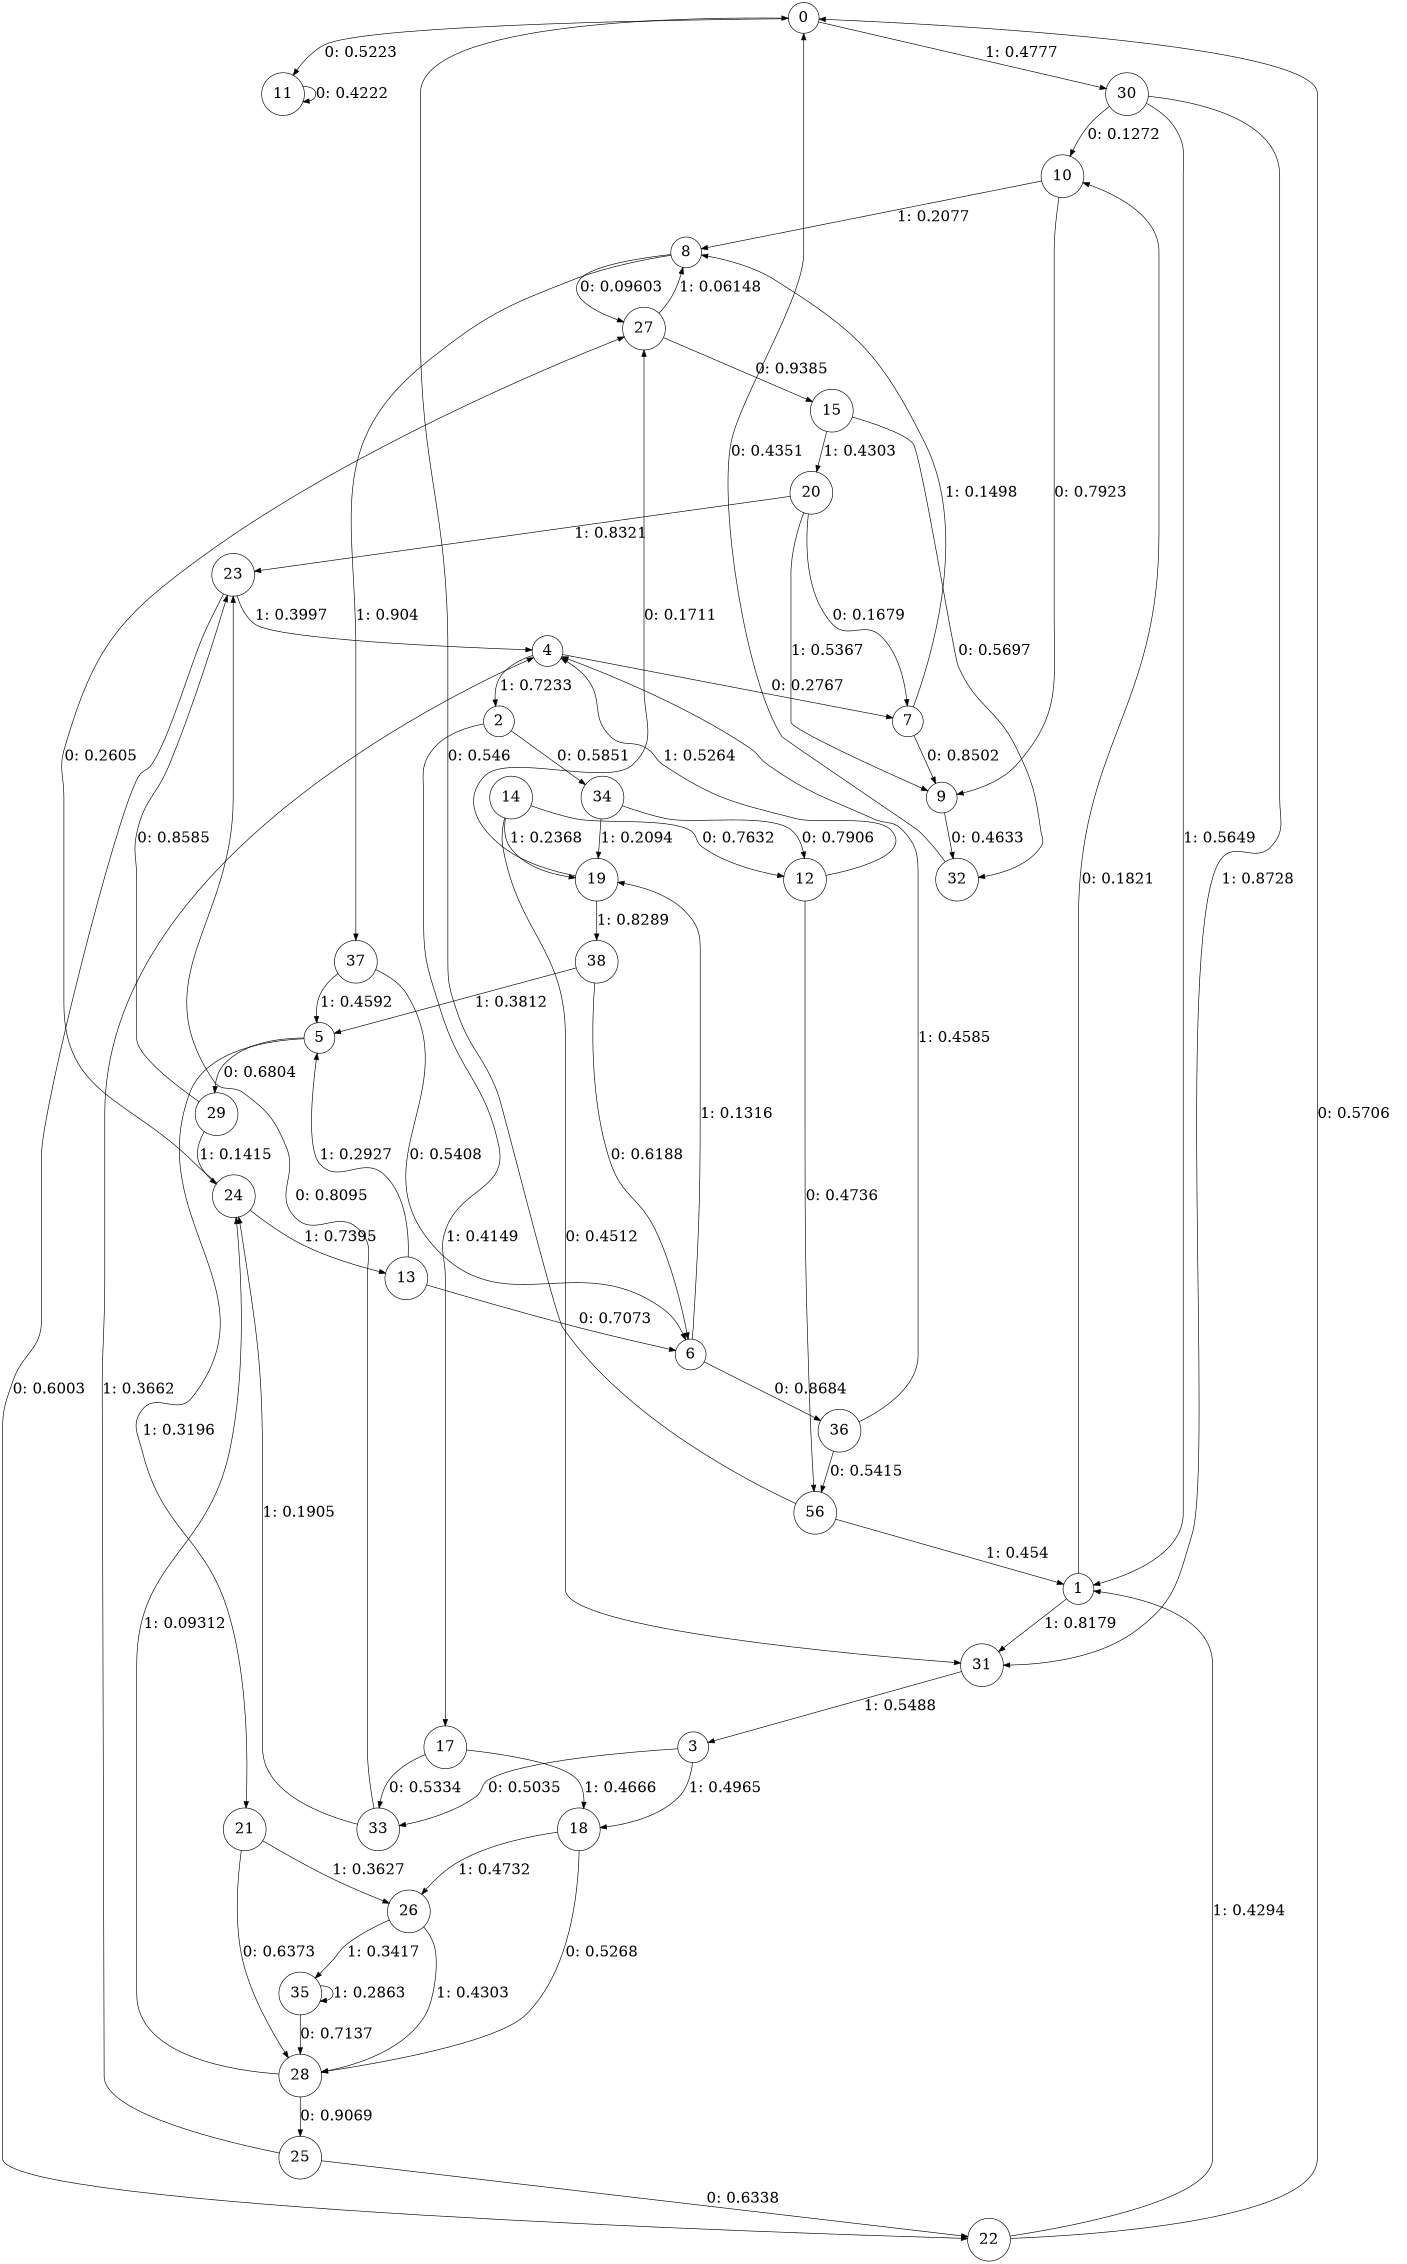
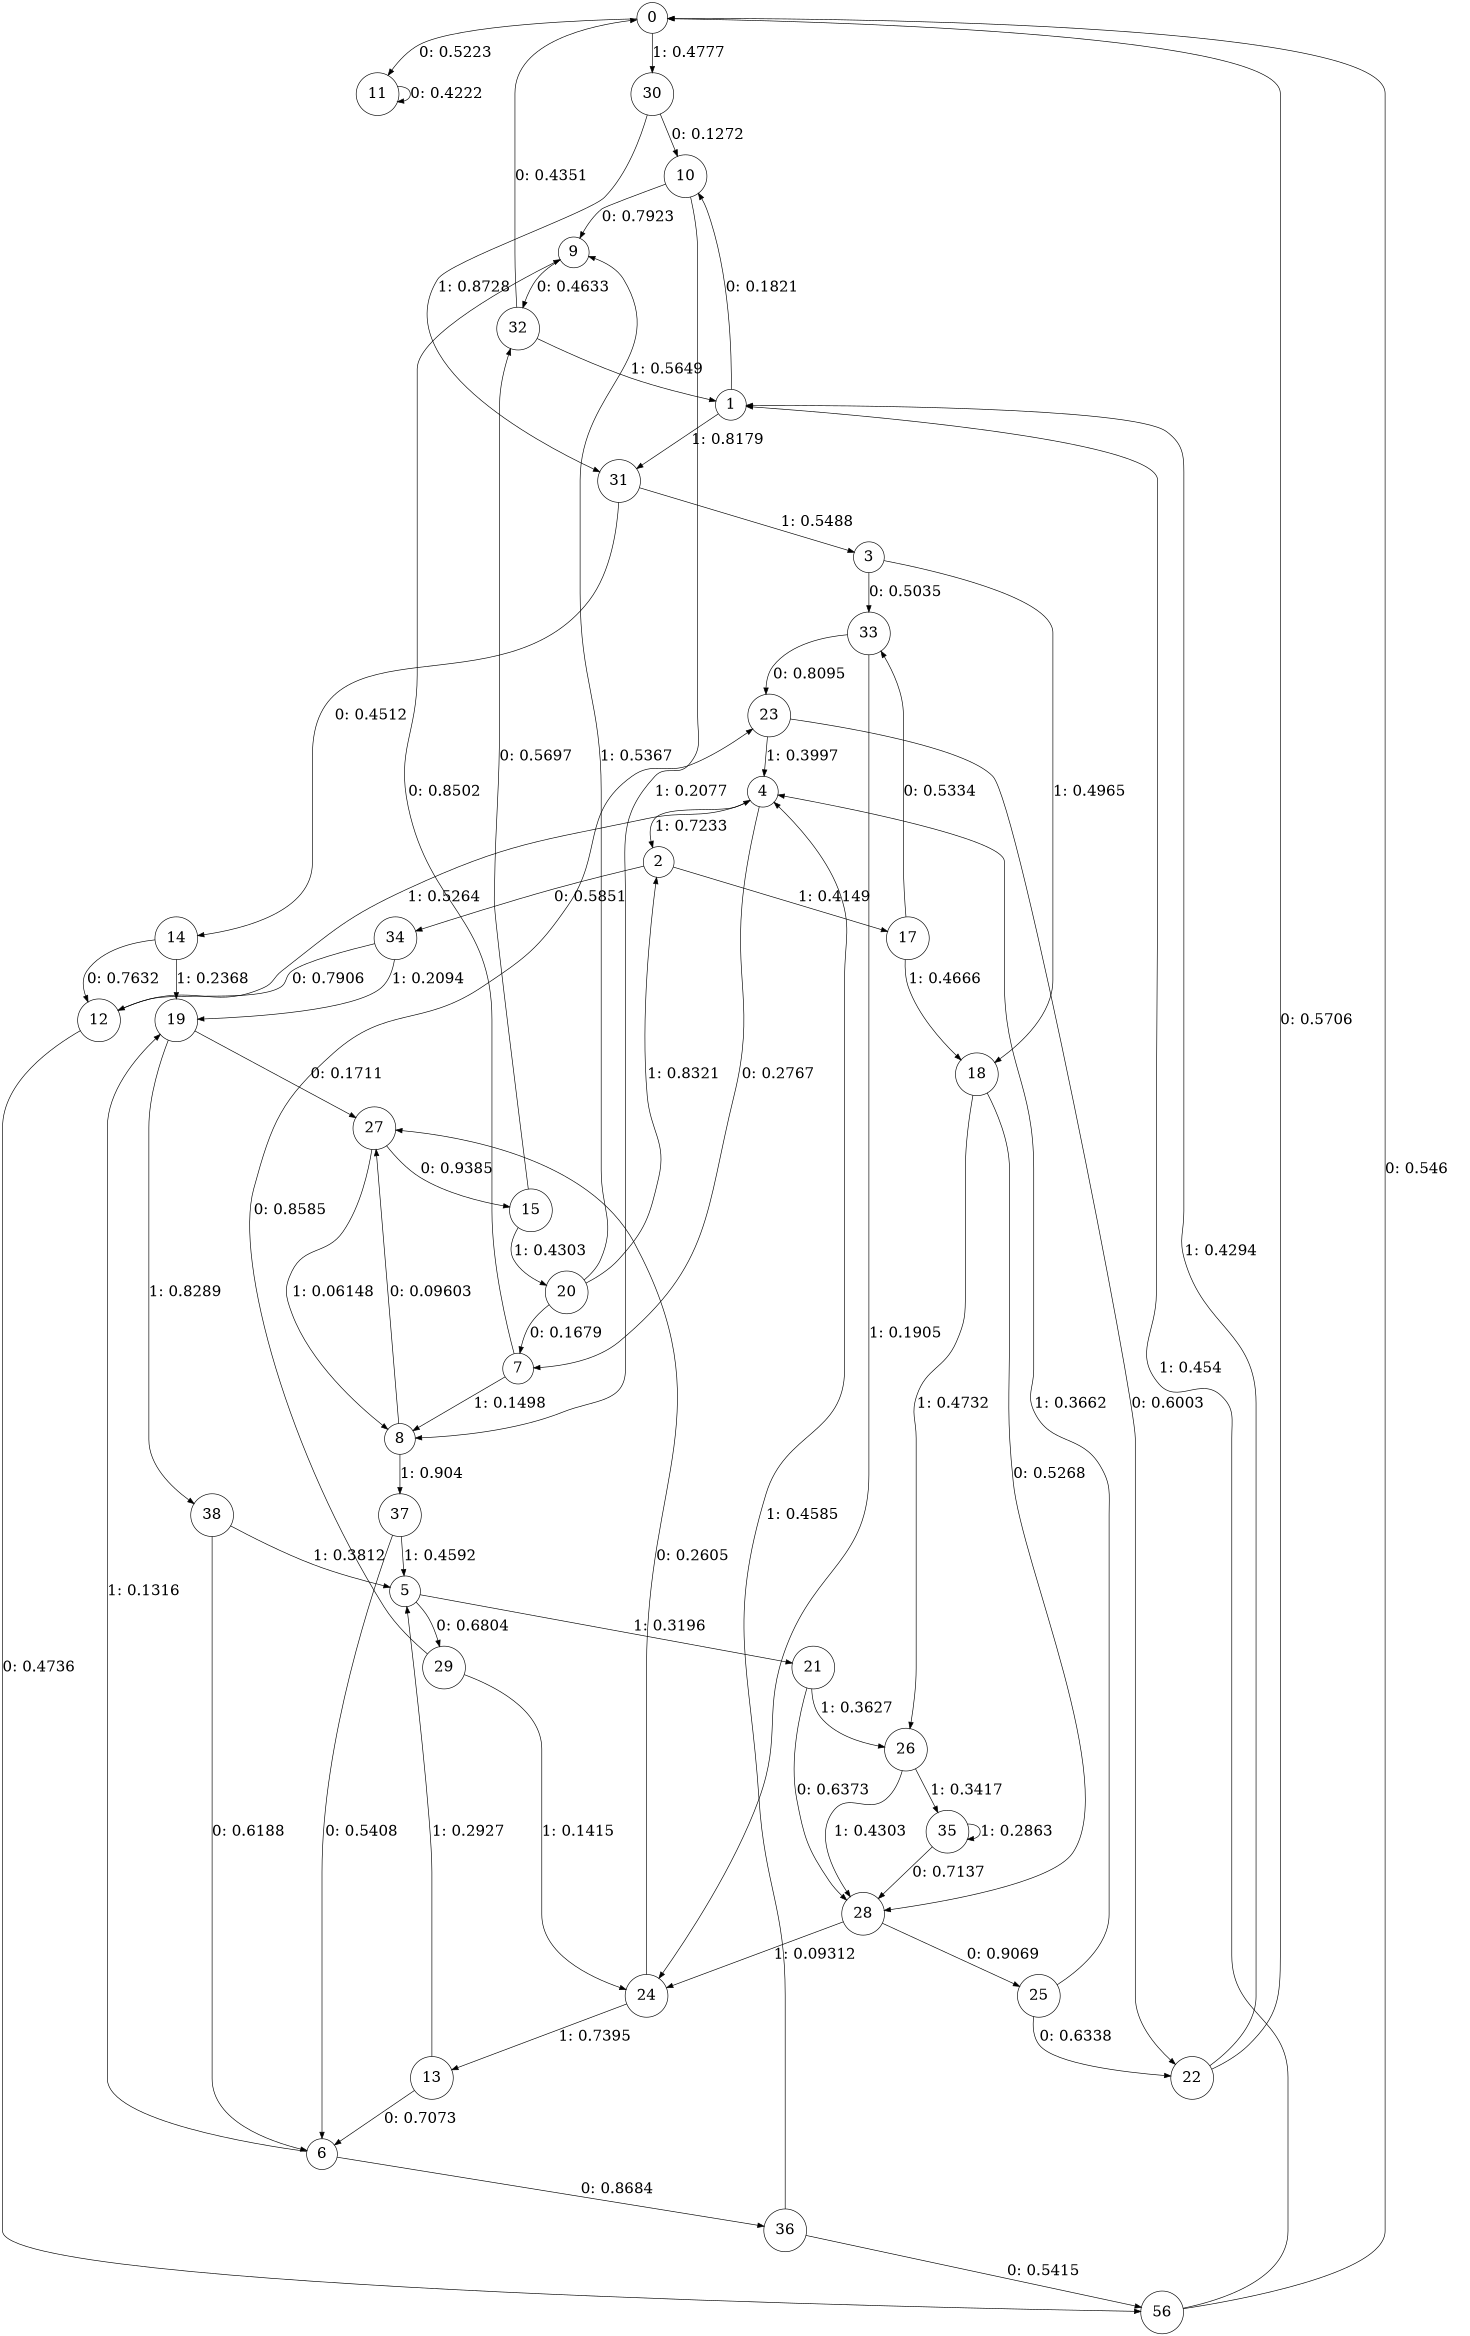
edge "20" -> "23": now "20" -> "2"
edge "30" -> "1": now "32" -> "1"
edge "14" -> "31": reversed
